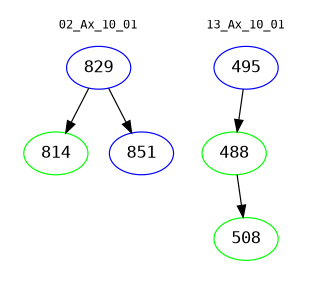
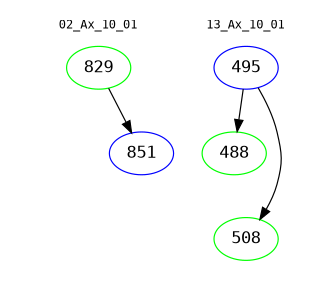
node "829": color blue -> green
node "814": removed
edge "488" -> "508": now "495" -> "508"
